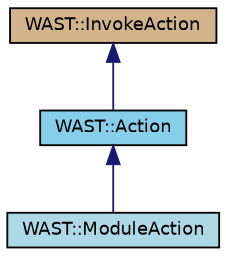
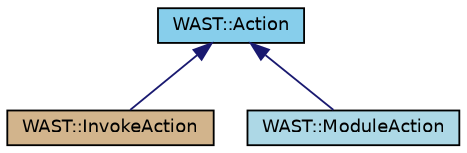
edge "WAST::Action" -> "WAST::InvokeAction": reversed
